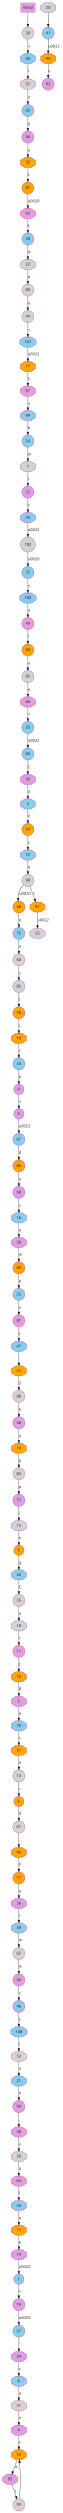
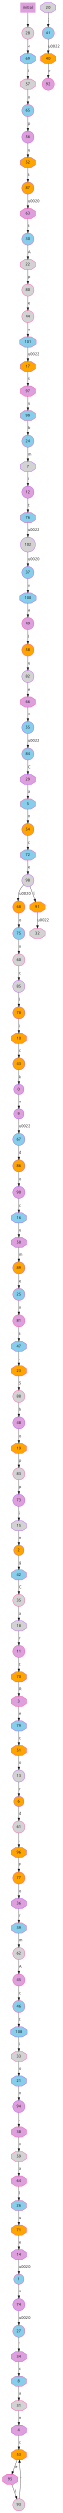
node "43": fillcolor skyblue -> orange
